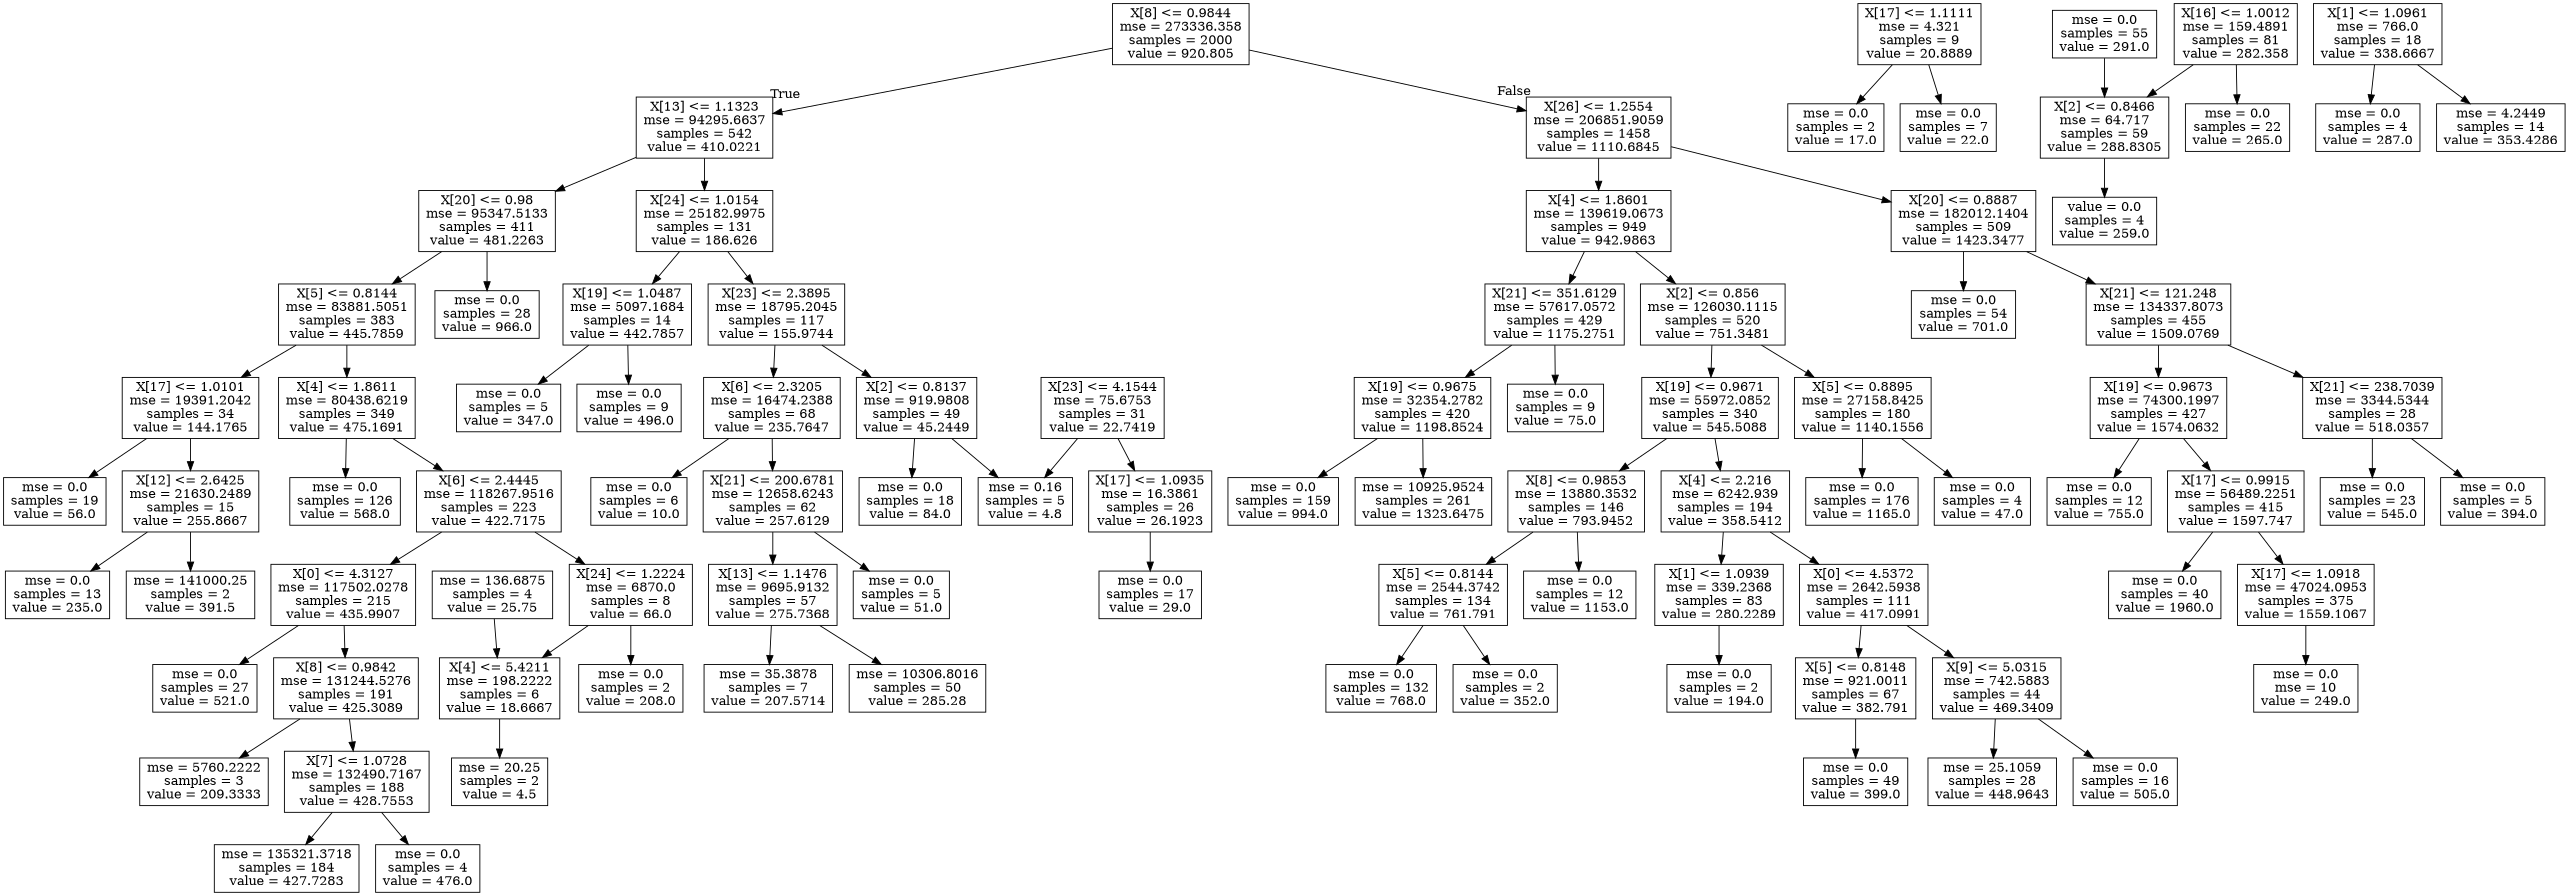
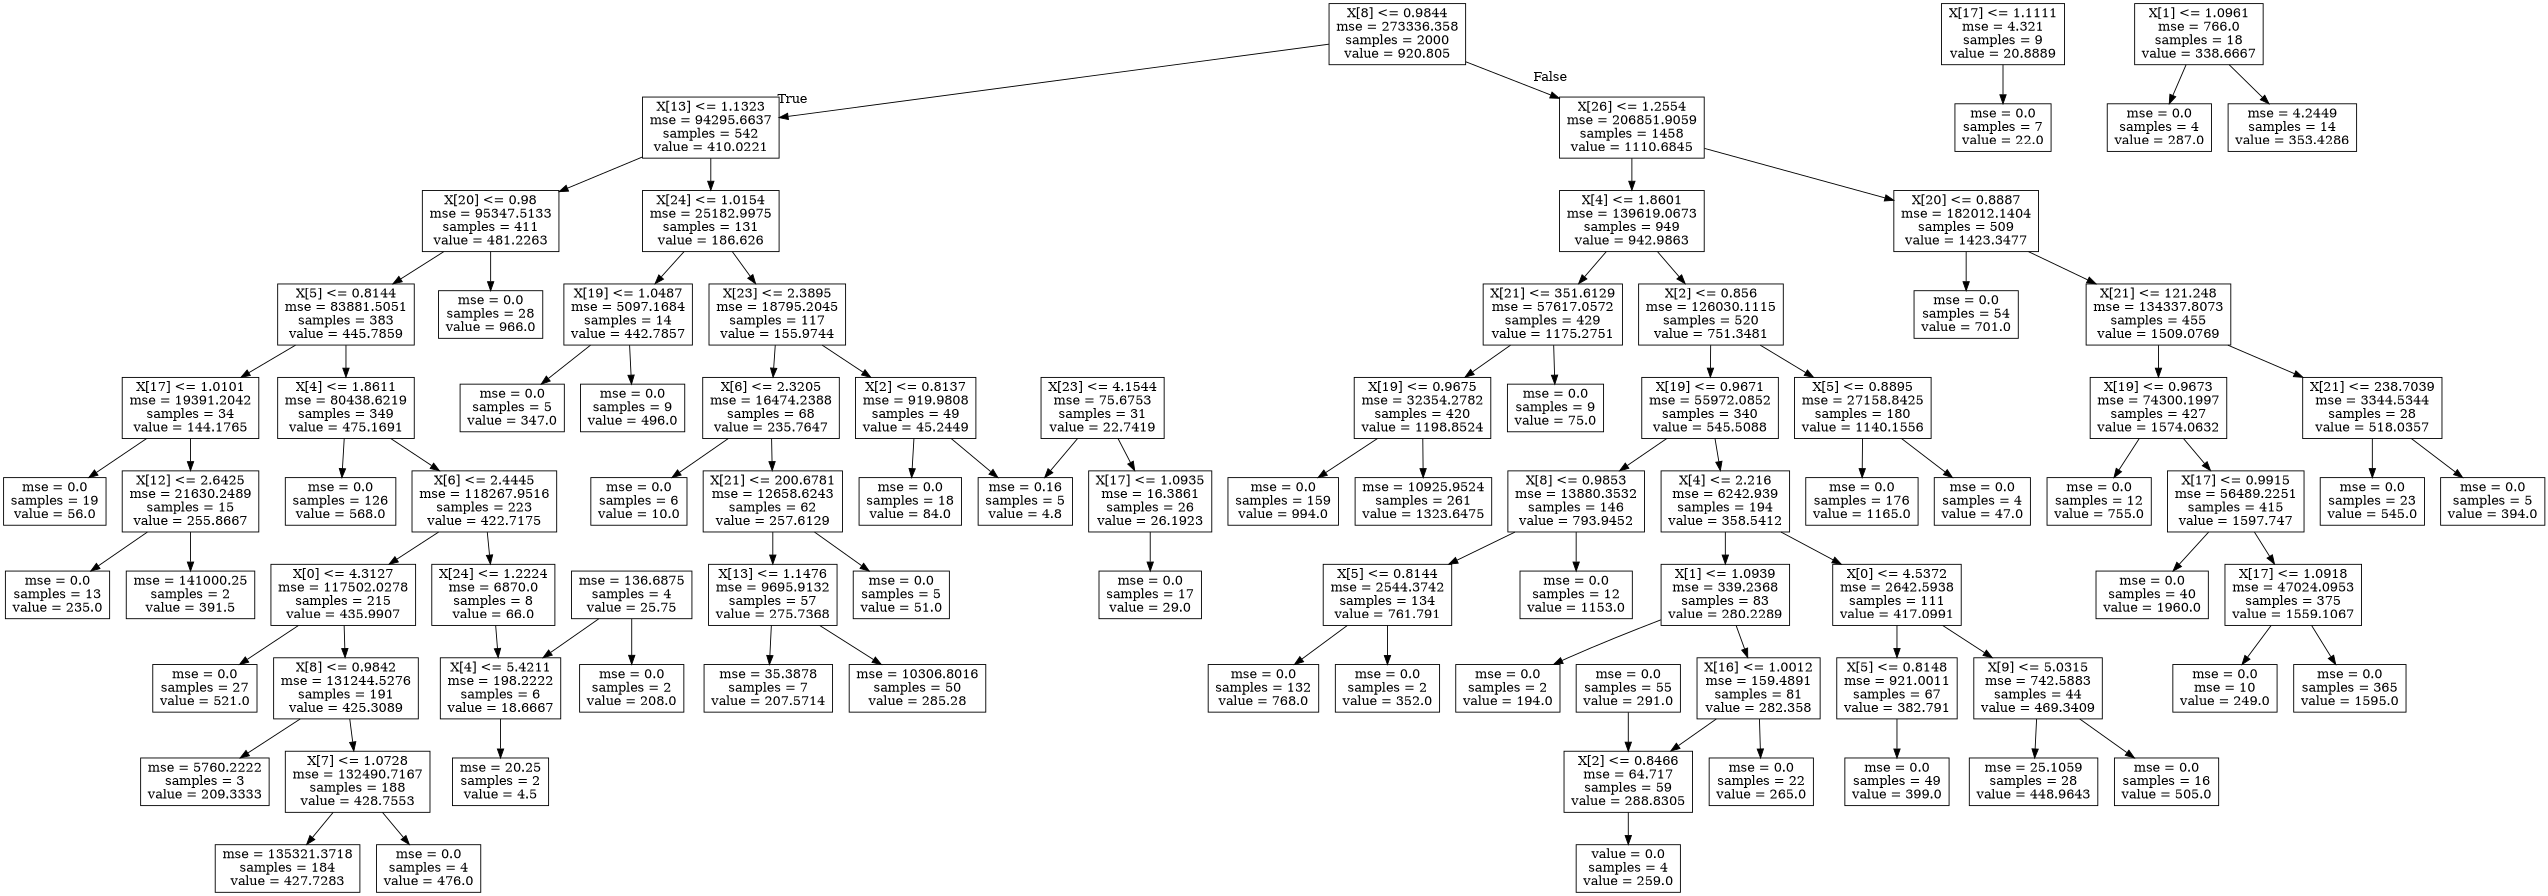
node "mse = 0.0 samples = 2 value = 17.0": removed
edge "X[1] <= 1.0939 mse = 339.2368 samples = 83 value = 280.2289" -> "X[16] <= 1.0012 mse = 159.4891 samples = 81 value = 282.358": added
edge "X[24] <= 1.2224 mse = 6870.0 samples = 8 value = 66.0" -> "mse = 0.0 samples = 2 value = 208.0": now "mse = 136.6875 samples = 4 value = 25.75" -> "mse = 0.0 samples = 2 value = 208.0"
node "mse = 0.0 samples = 365 value = 1595.0": added
